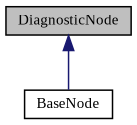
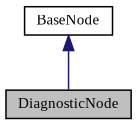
edge "BaseNode" -> "DiagnosticNode": reversed
